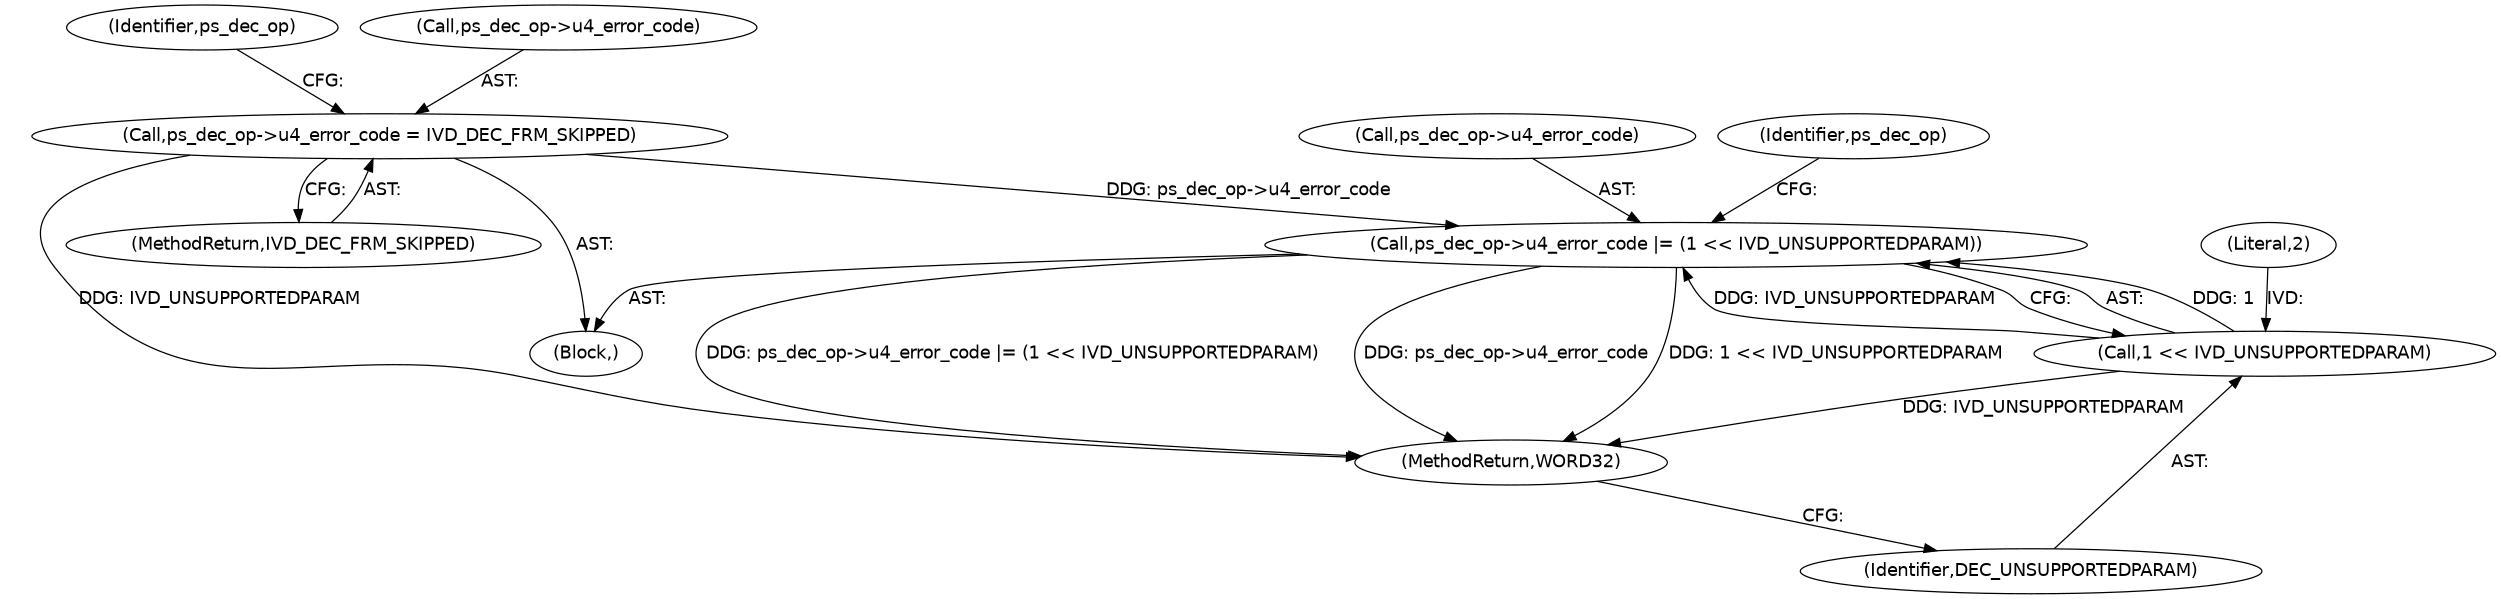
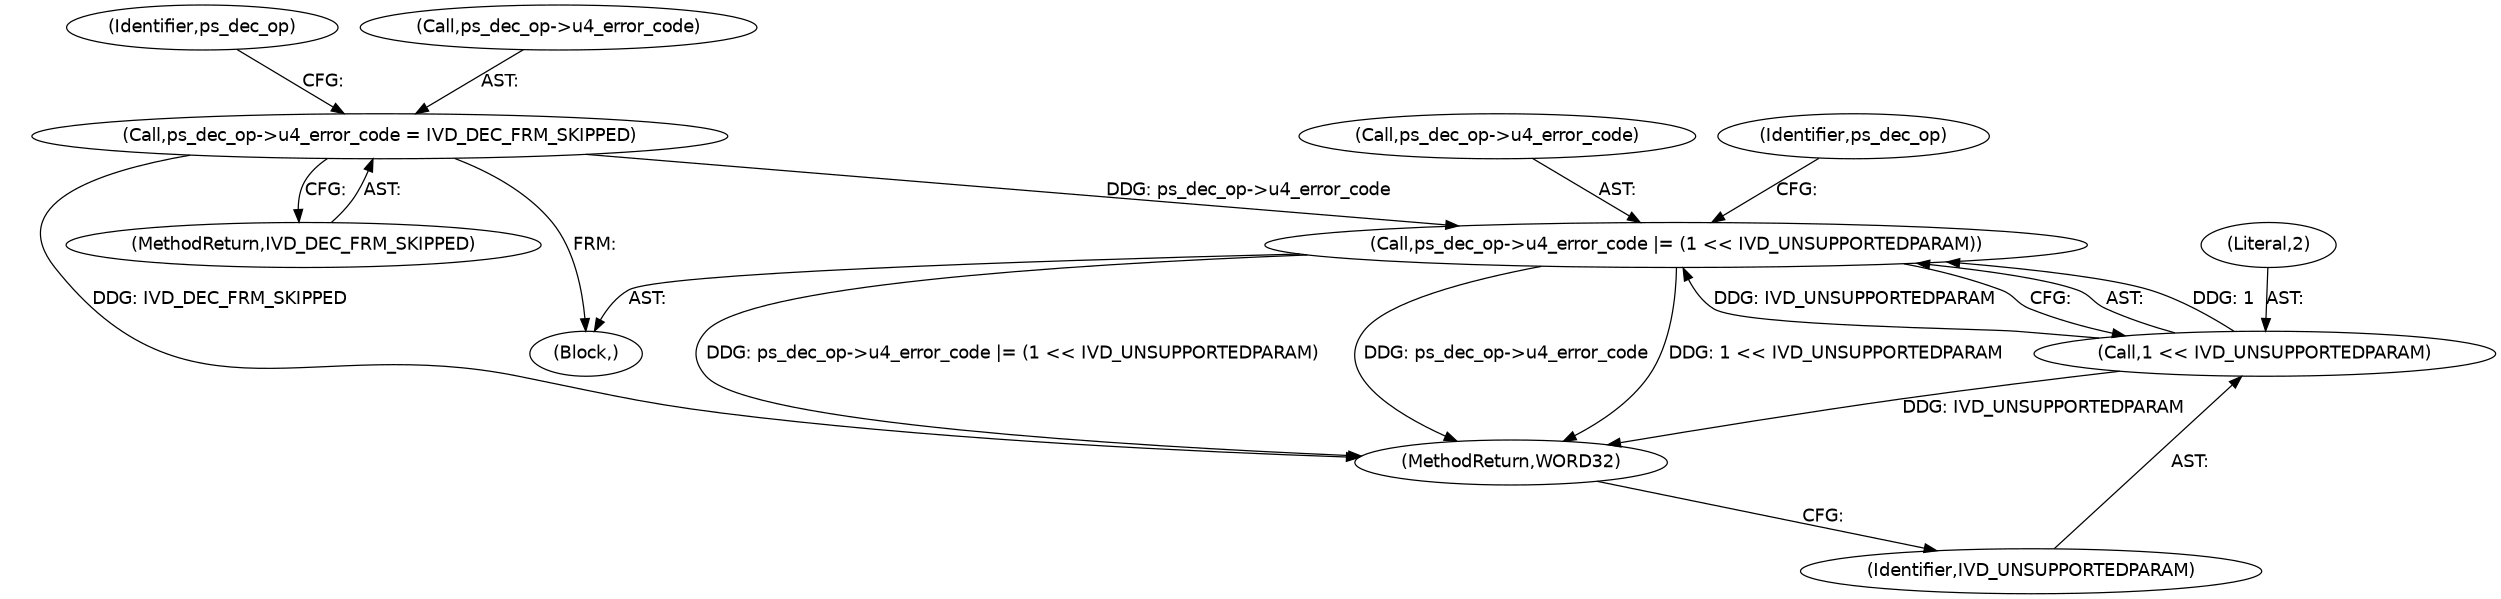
edge "(Call,ps_dec_op->u4_error_code = IVD_DEC_FRM_SKIPPED)" -> "(Block,)": label "AST: " -> "FRM: "
edge "(Call,ps_dec_op->u4_error_code = IVD_DEC_FRM_SKIPPED)" -> "(MethodReturn,WORD32)": label "DDG: IVD_UNSUPPORTEDPARAM" -> "DDG: IVD_DEC_FRM_SKIPPED"
edge "(Literal,2)" -> "(Call,1 << IVD_UNSUPPORTEDPARAM)": label "IVD: " -> "AST: "
node "(Identifier,DEC_UNSUPPORTEDPARAM)": label "(Identifier,DEC_UNSUPPORTEDPARAM)" -> "(Identifier,IVD_UNSUPPORTEDPARAM)"
